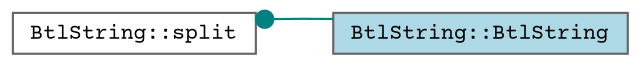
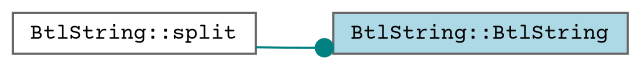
edge "BtlString::BtlString" -> "BtlString::split": reversed
